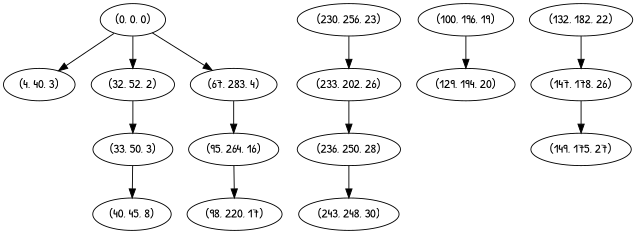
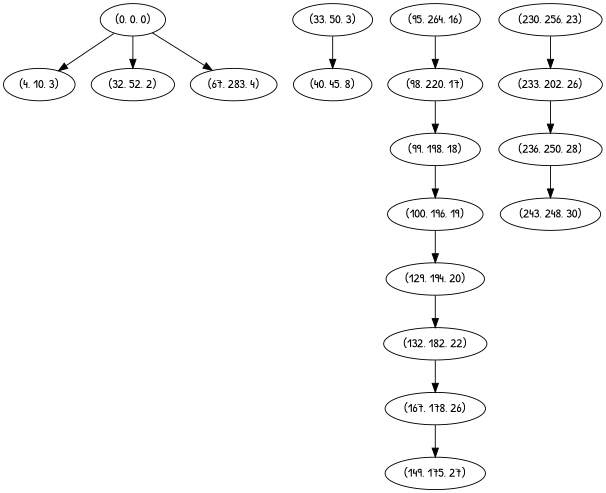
node "(4, 40, 3)": label "(4, 40, 3)" -> "(4, 10, 3)"
node "(147, 178, 26)": label "(147, 178, 26)" -> "(167, 178, 26)"
edge "(32, 52, 2)" -> "(33, 50, 3)": removed
edge "(67, 283, 4)" -> "(95, 264, 16)": removed
node "(99, 198, 18)": added
edge "(129, 194, 20)" -> "(132, 182, 22)": added
